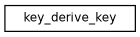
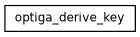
node "key_derive_key": label "key_derive_key" -> "optiga_derive_key"
